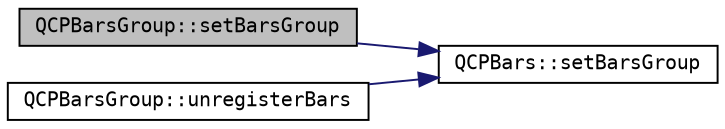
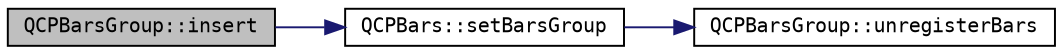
node "QCPBarsGroup::setBarsGroup": label "QCPBarsGroup::setBarsGroup" -> "QCPBarsGroup::insert"
edge "QCPBarsGroup::unregisterBars" -> "QCPBars::setBarsGroup": reversed
